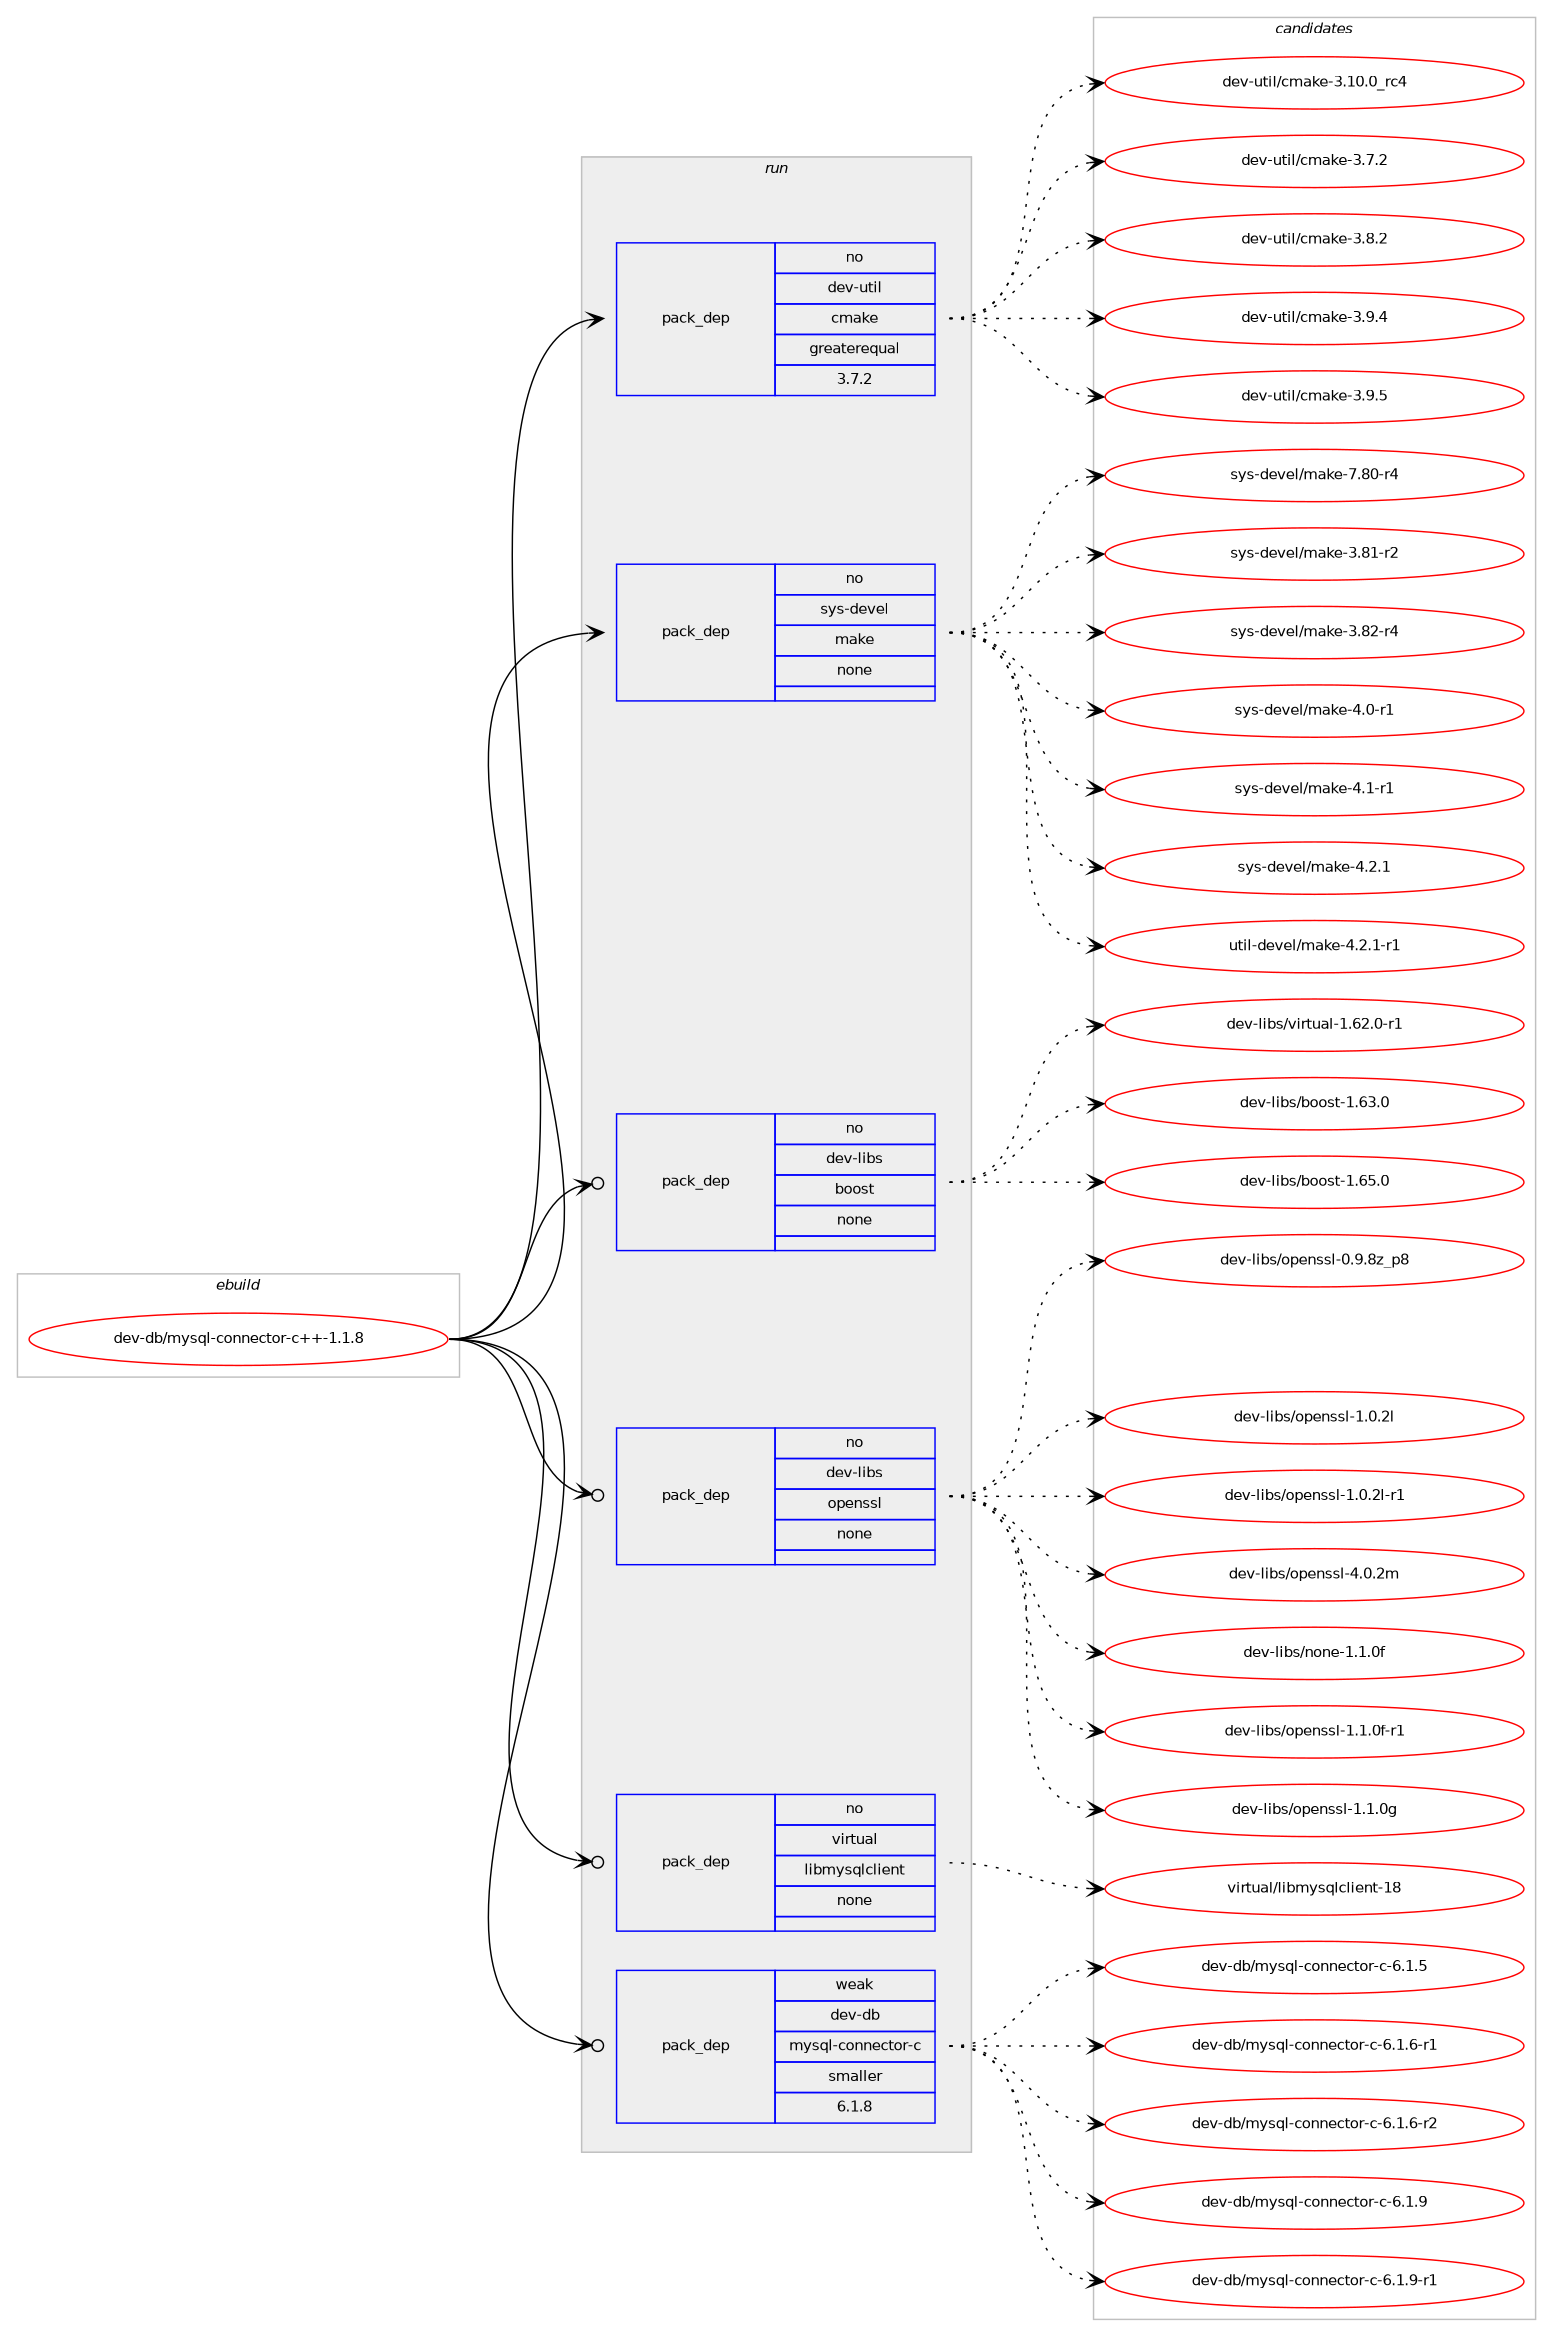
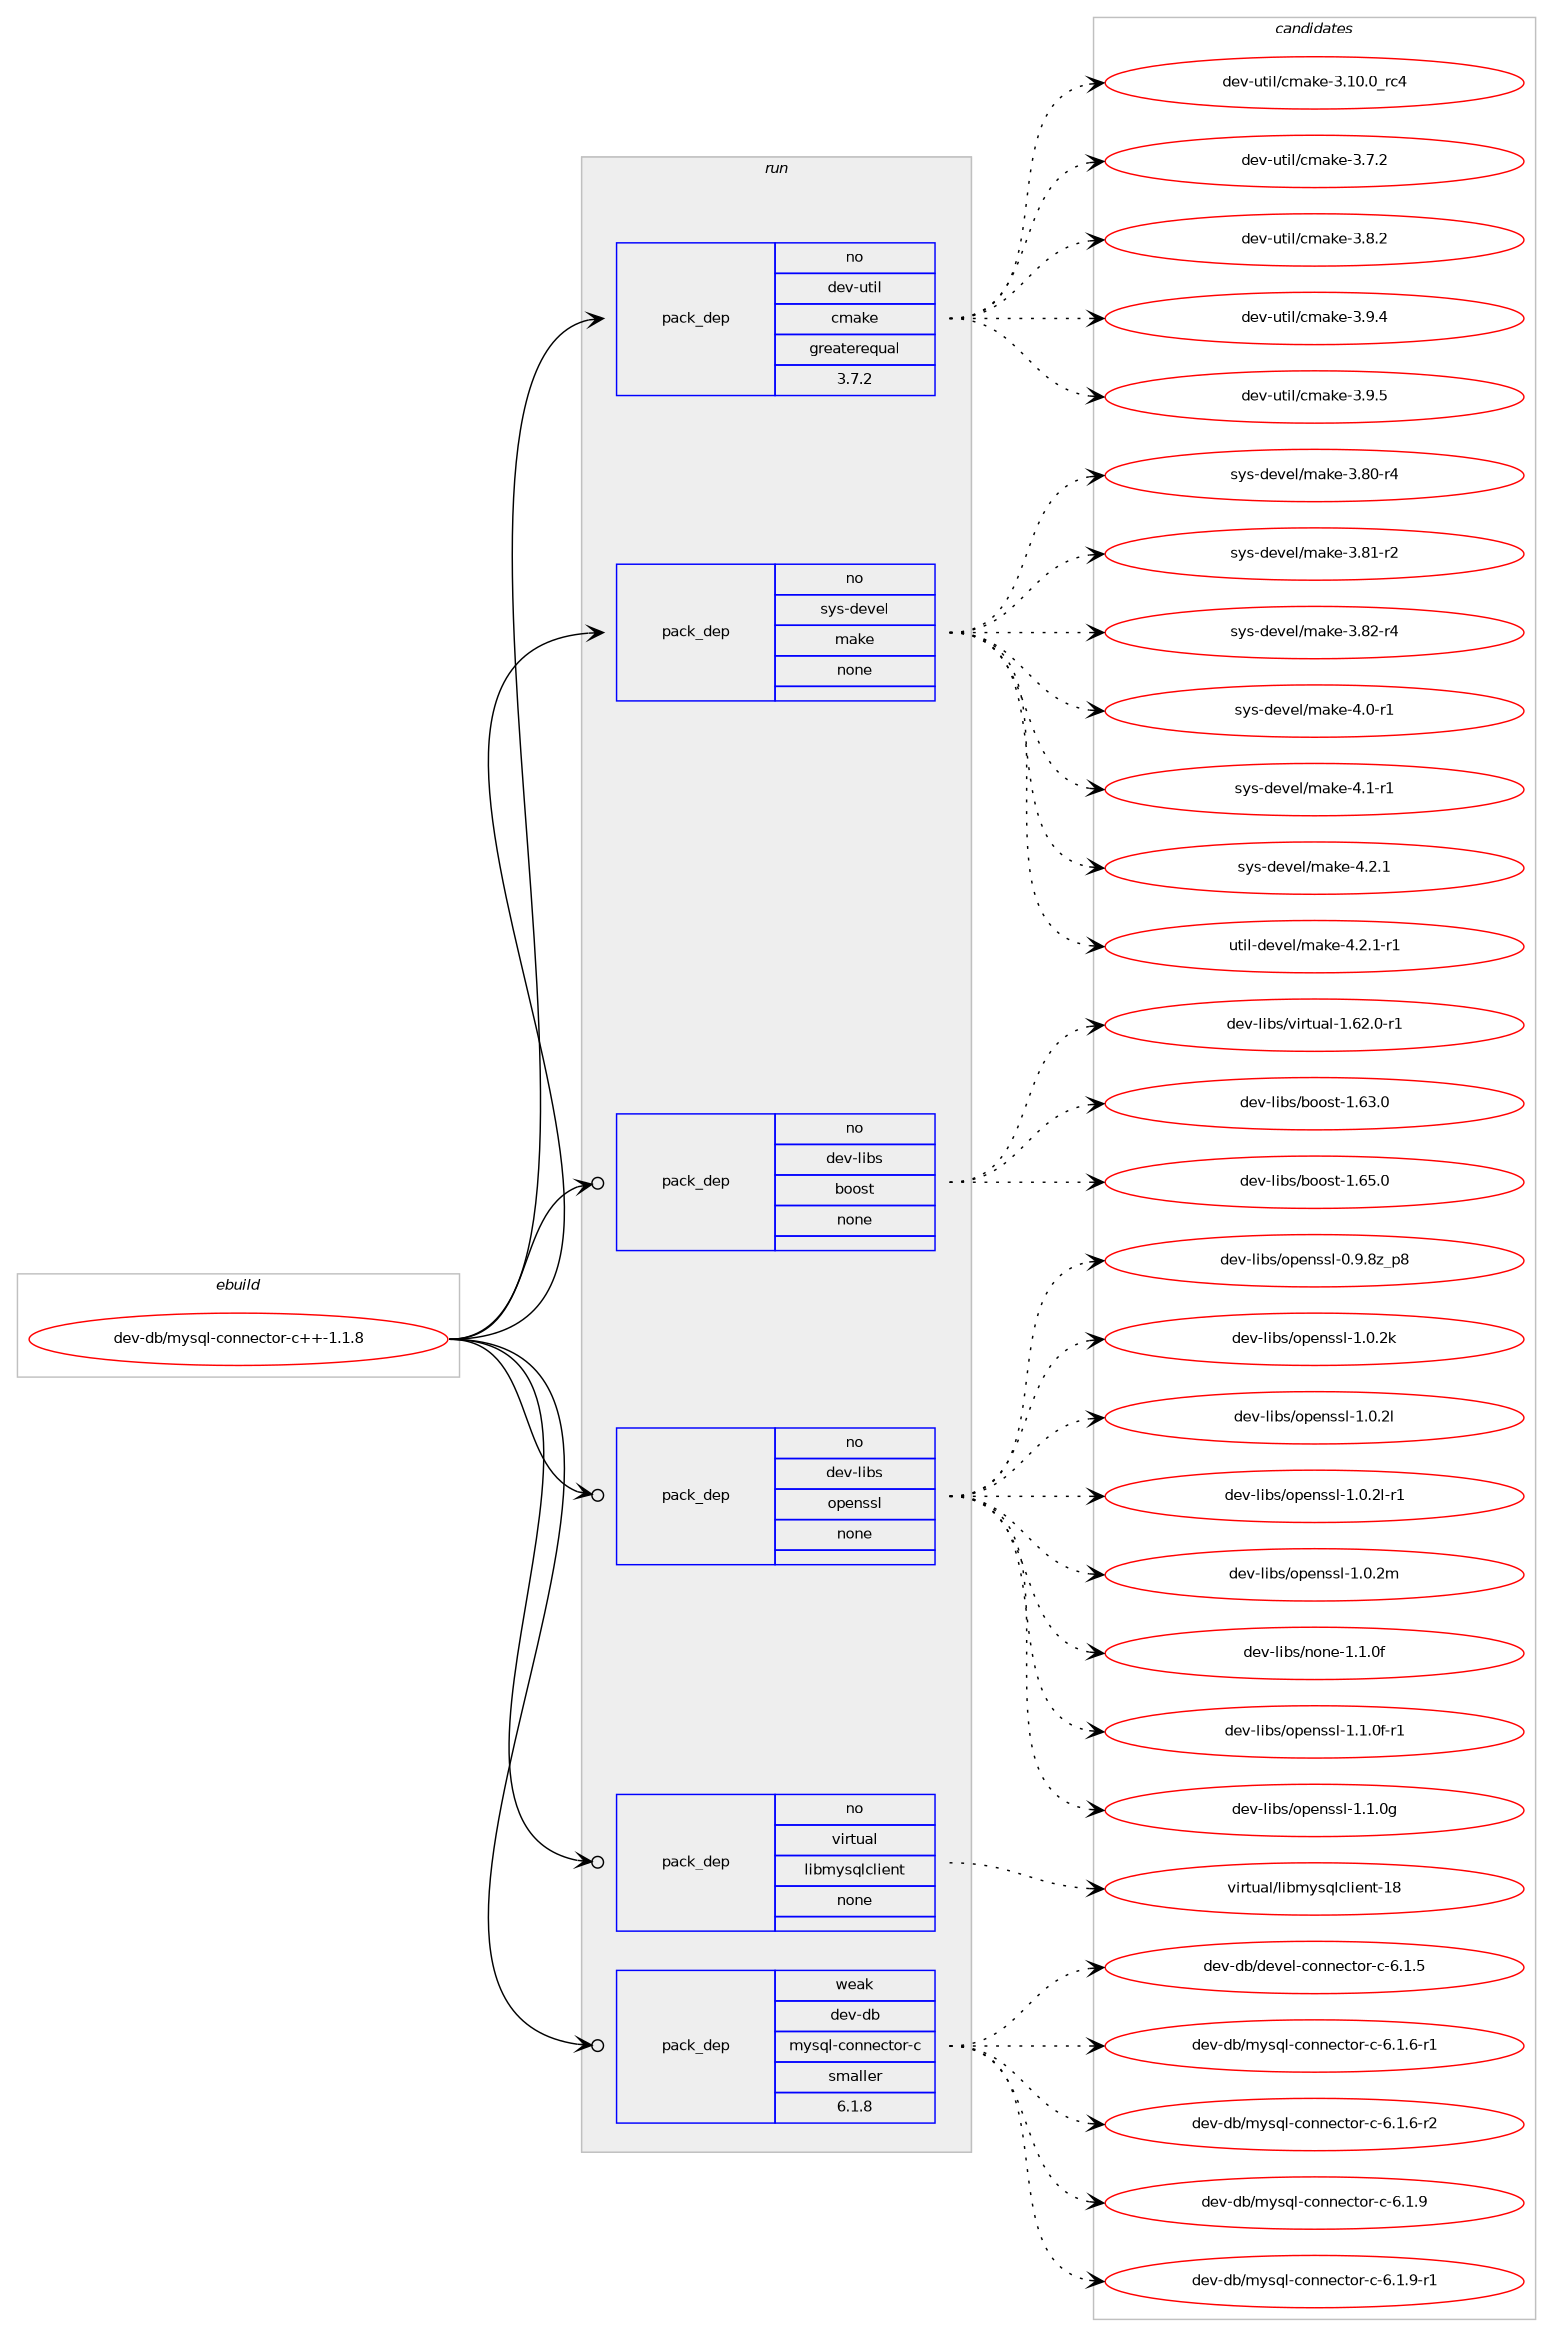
node "sys-devel/make-7.80-r4": label "sys-devel/make-7.80-r4" -> "sys-devel/make-3.80-r4"
node "dev-libs/openssl-1.0.2k": added
node "dev-libs/openssl-4.0.2m": label "dev-libs/openssl-4.0.2m" -> "dev-libs/openssl-1.0.2m"
node "dev-db/mysql-connector-c-6.1.5": label "dev-db/mysql-connector-c-6.1.5" -> "dev-db/devel-connector-c-6.1.5"
